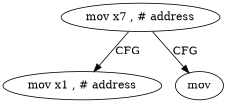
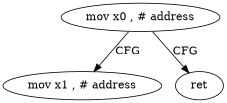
node "mov x7 , # address": label "mov x7 , # address" -> "mov x0 , # address"
node "mov": label "mov" -> "ret"
